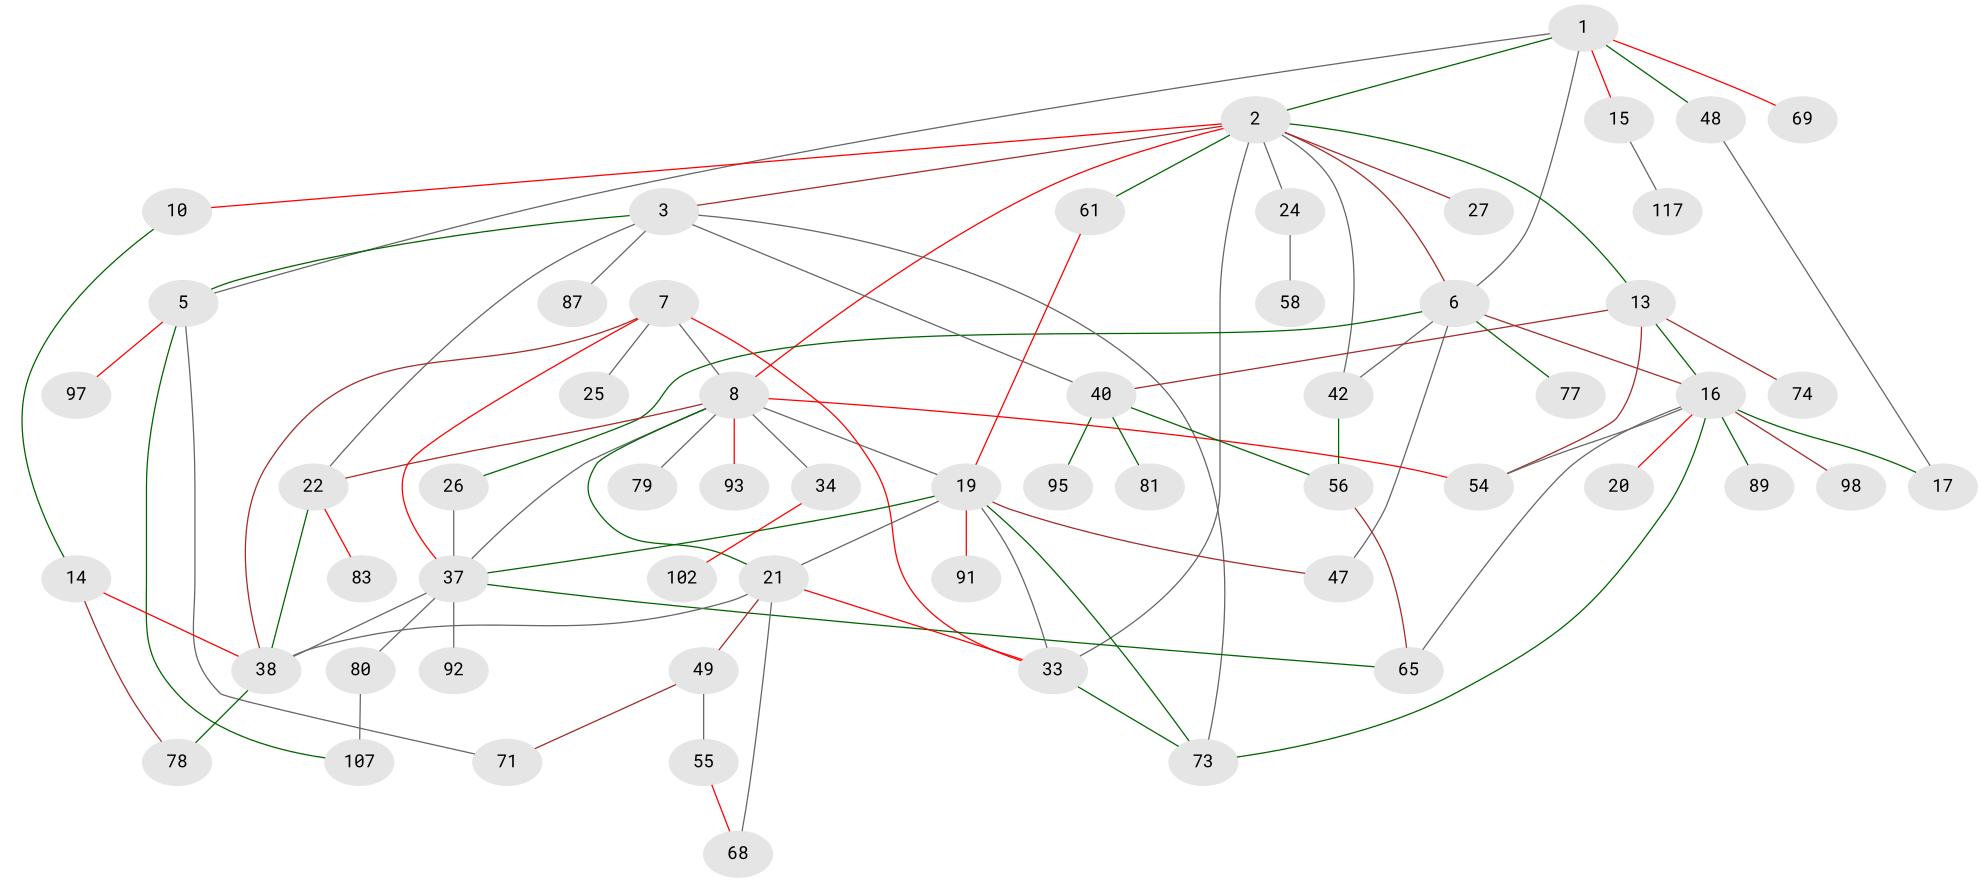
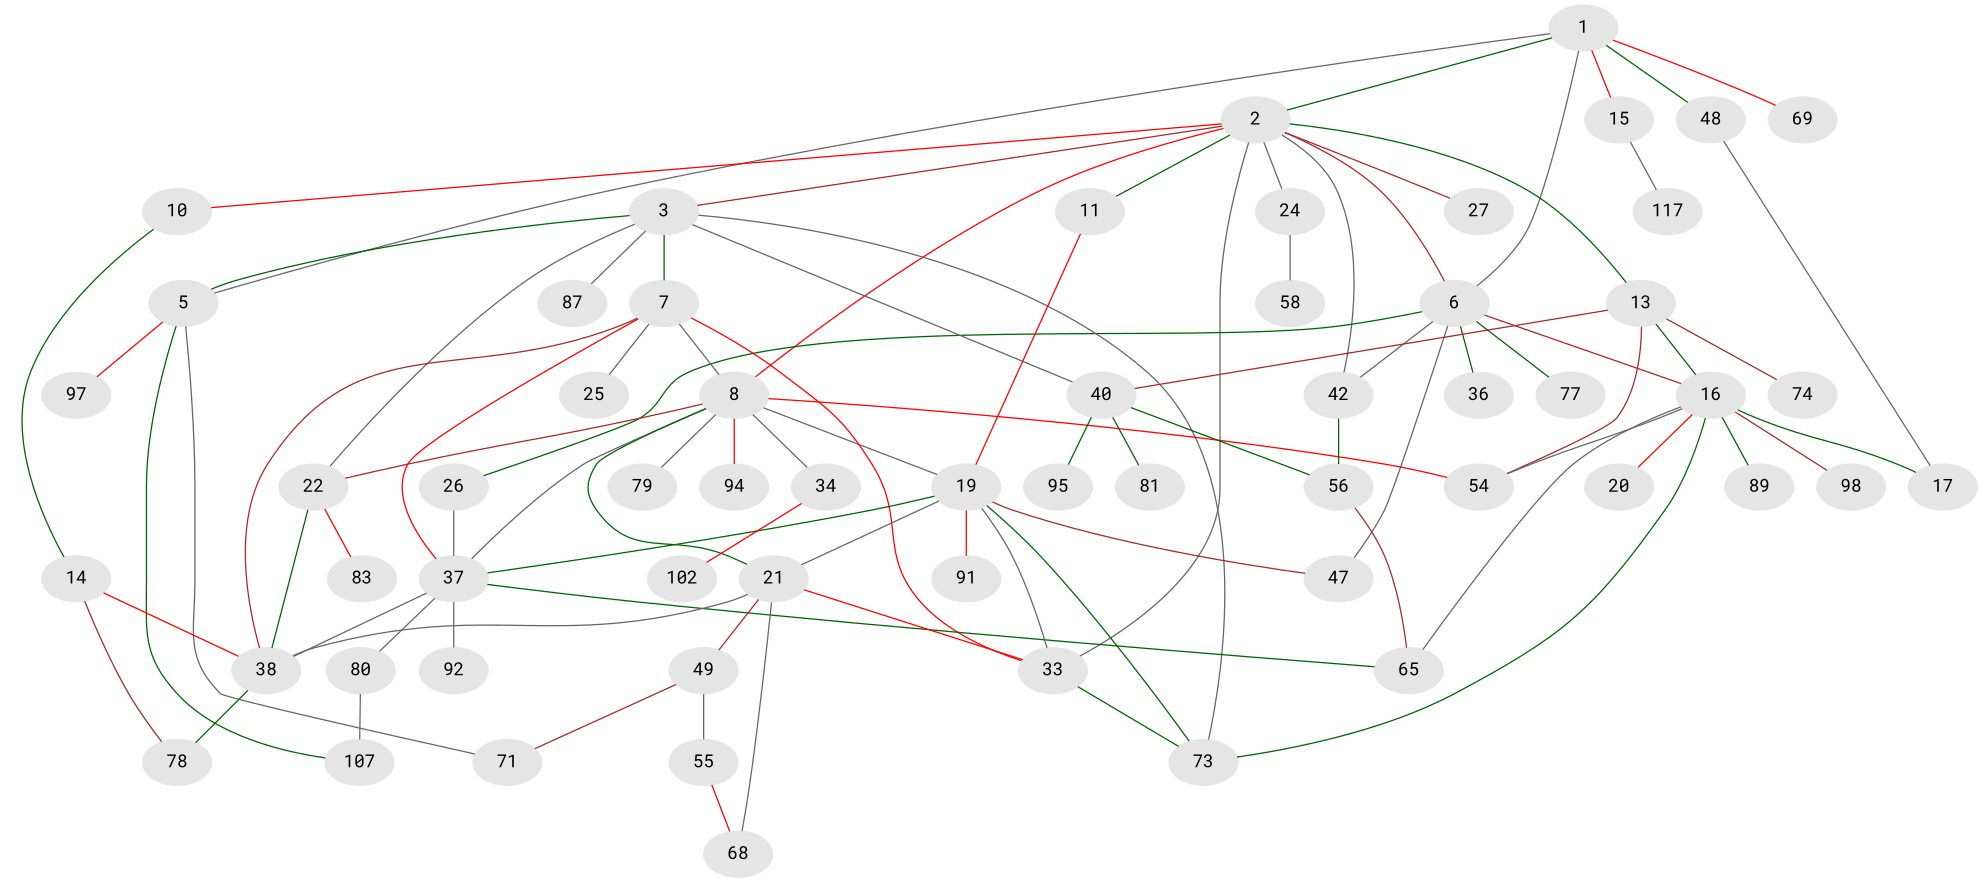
node "61": label "61" -> "11"
edge "3" -- "7": added
node "36": added
node "93": label "93" -> "94"
